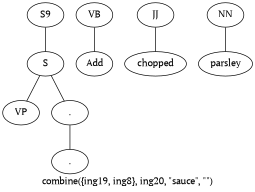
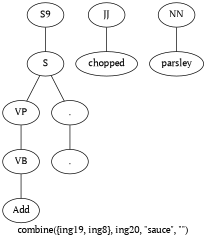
edge "VP" -- "VB": added
